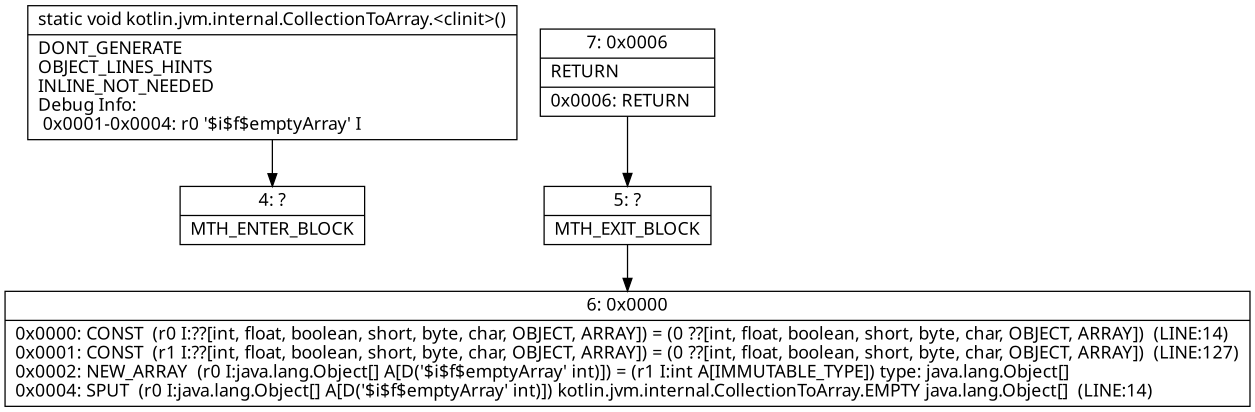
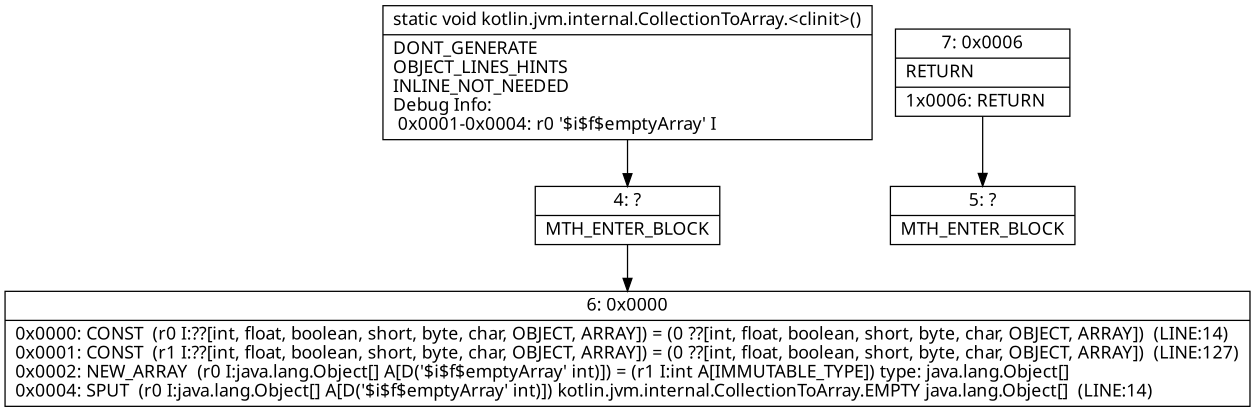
node "7: 0x0006": text "0x0006: RETURN" -> "1x0006: RETURN"
node "5: ?": text "MTH_EXIT_BLOCK" -> "MTH_ENTER_BLOCK"
edge "5: ?" -> "6: 0x0000": now "4: ?" -> "6: 0x0000"
